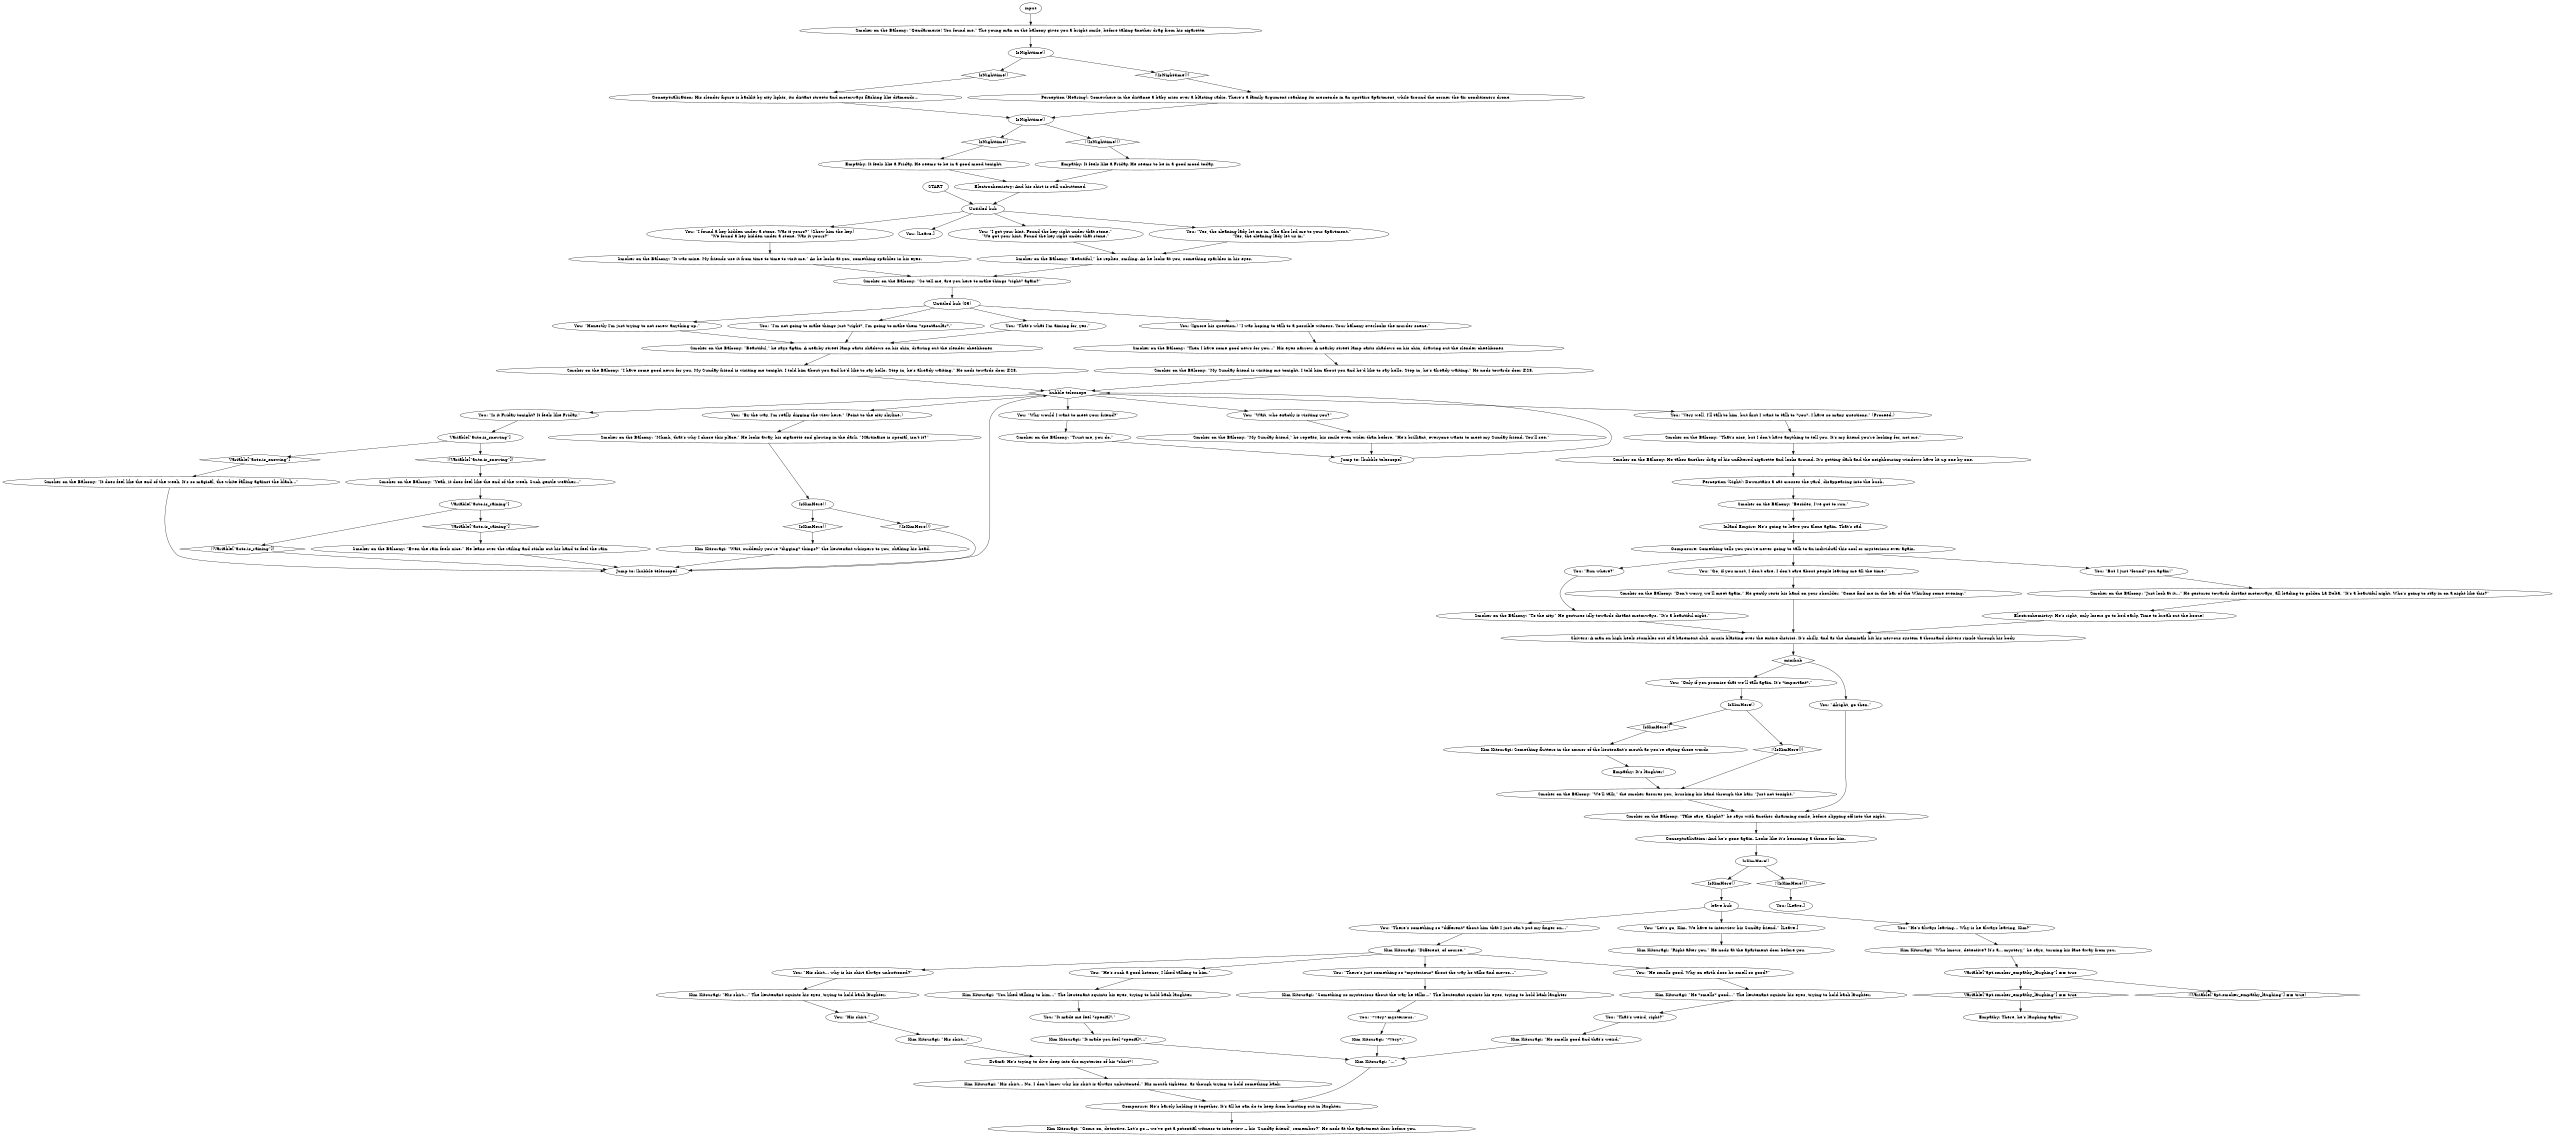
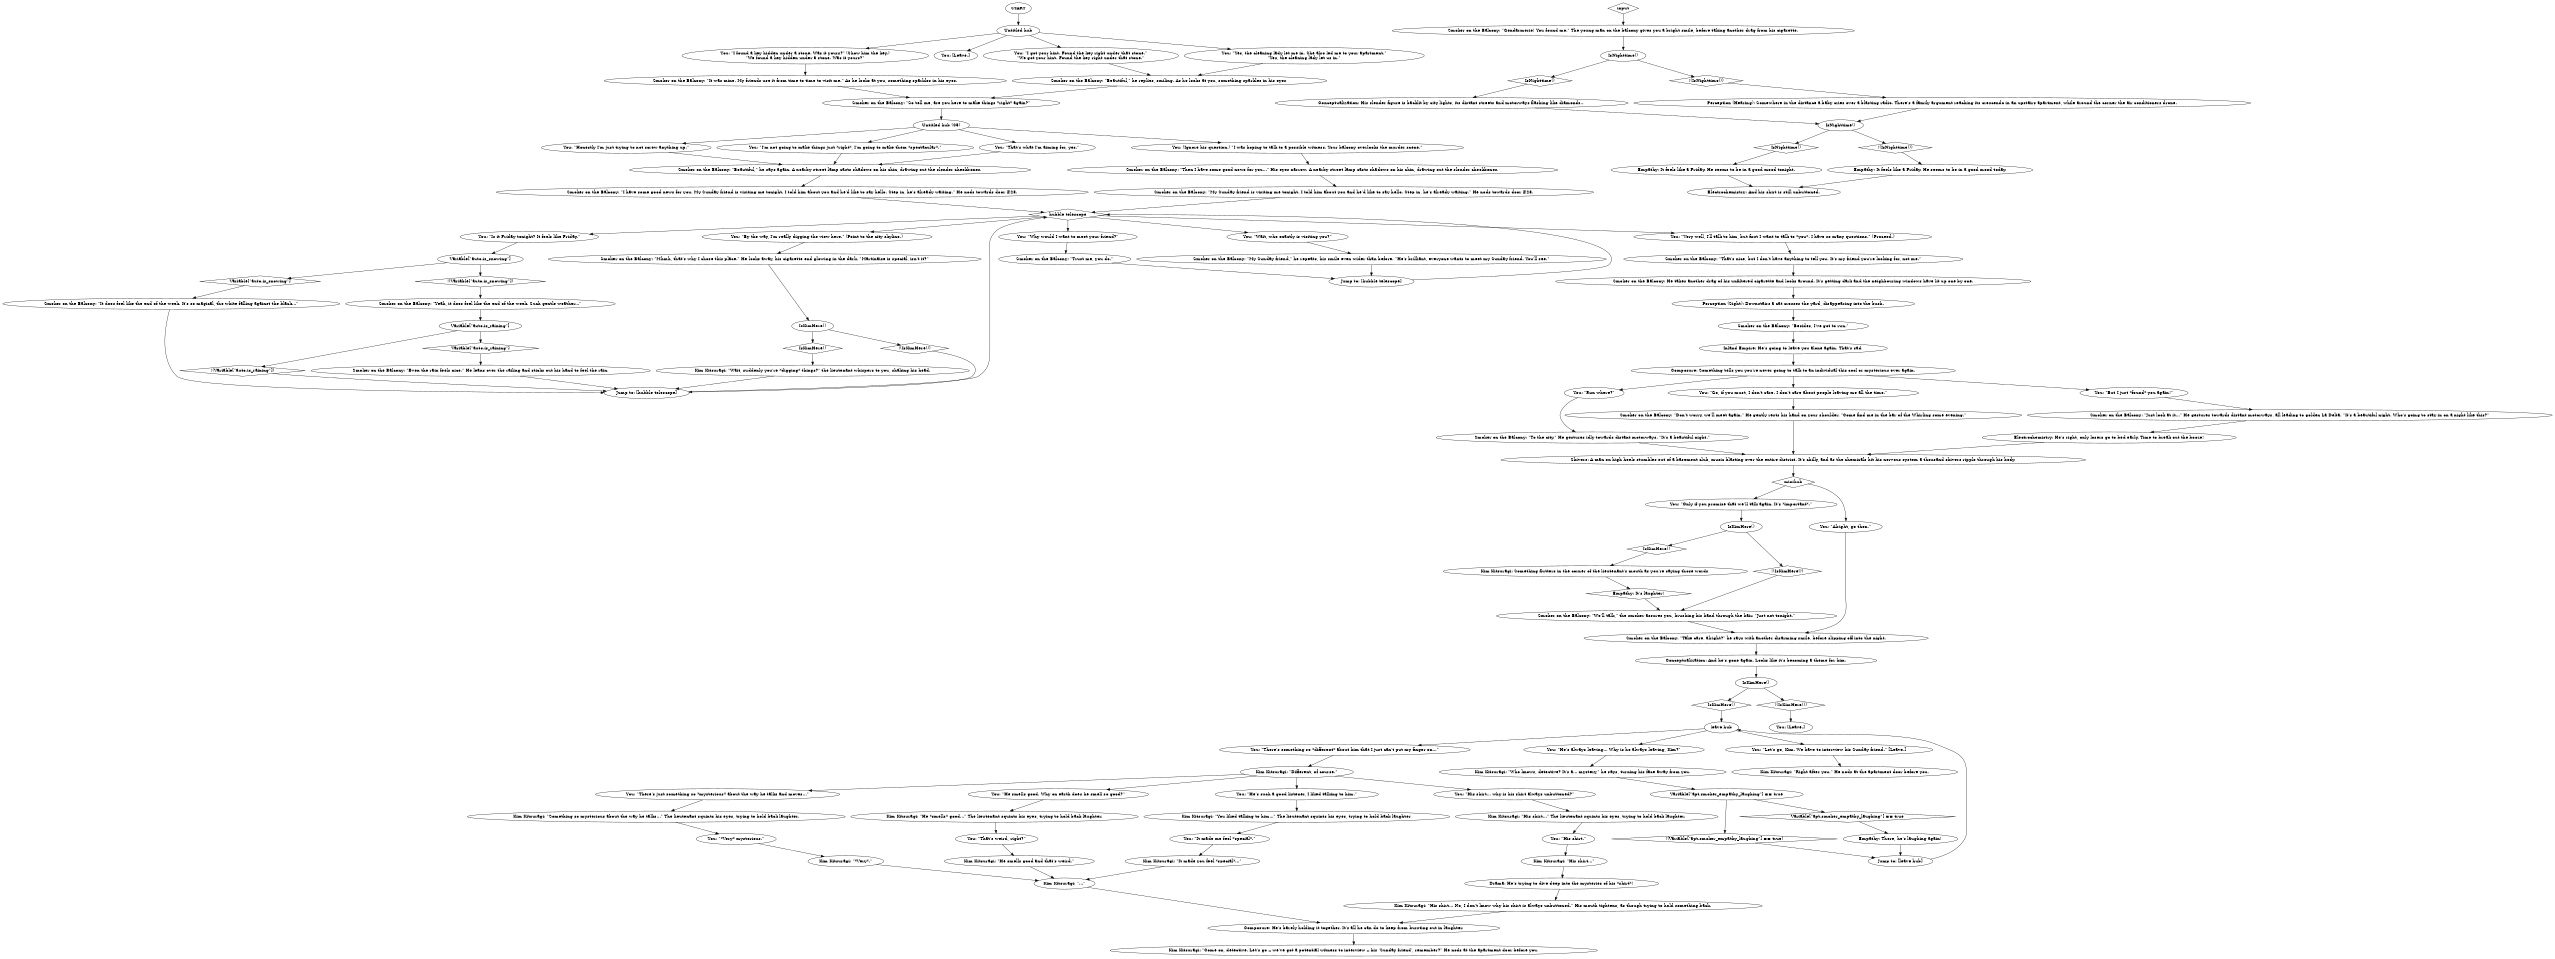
node "input": shape ellipse -> diamond
edge "Electrochemistry: And his shirt is still unbuttoned." -> "Untitled hub": removed
node "Empathy: It's laughter!": shape ellipse -> diamond
node "Jump to: [leave hub]": added
